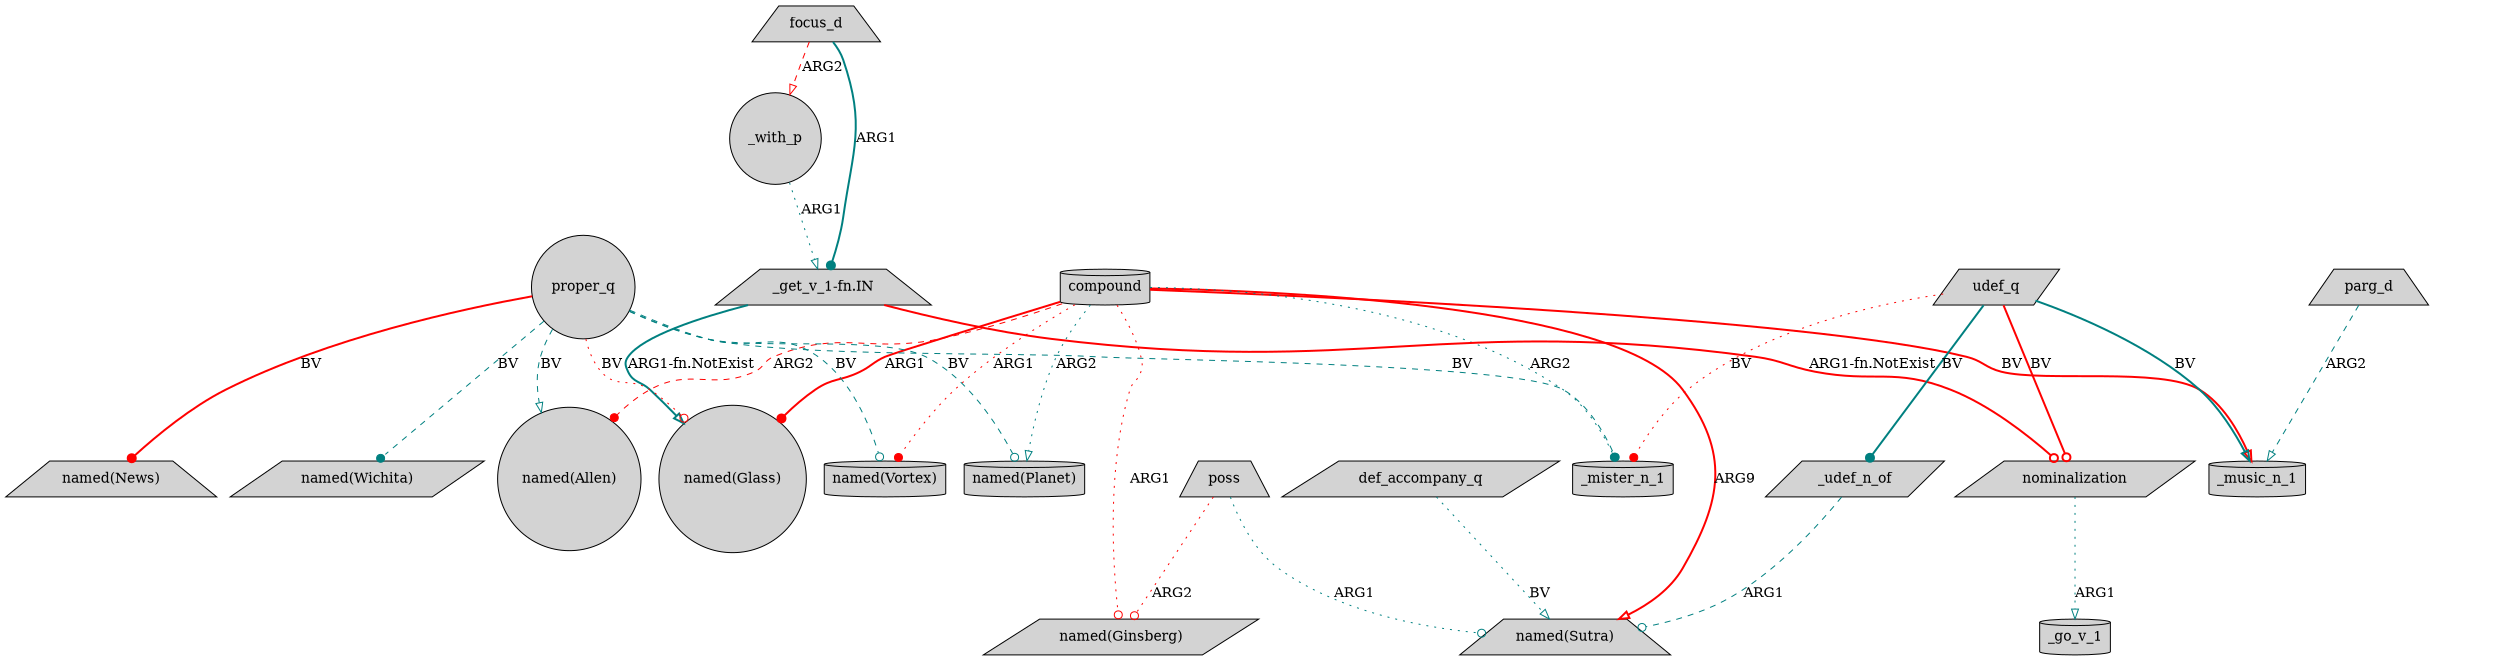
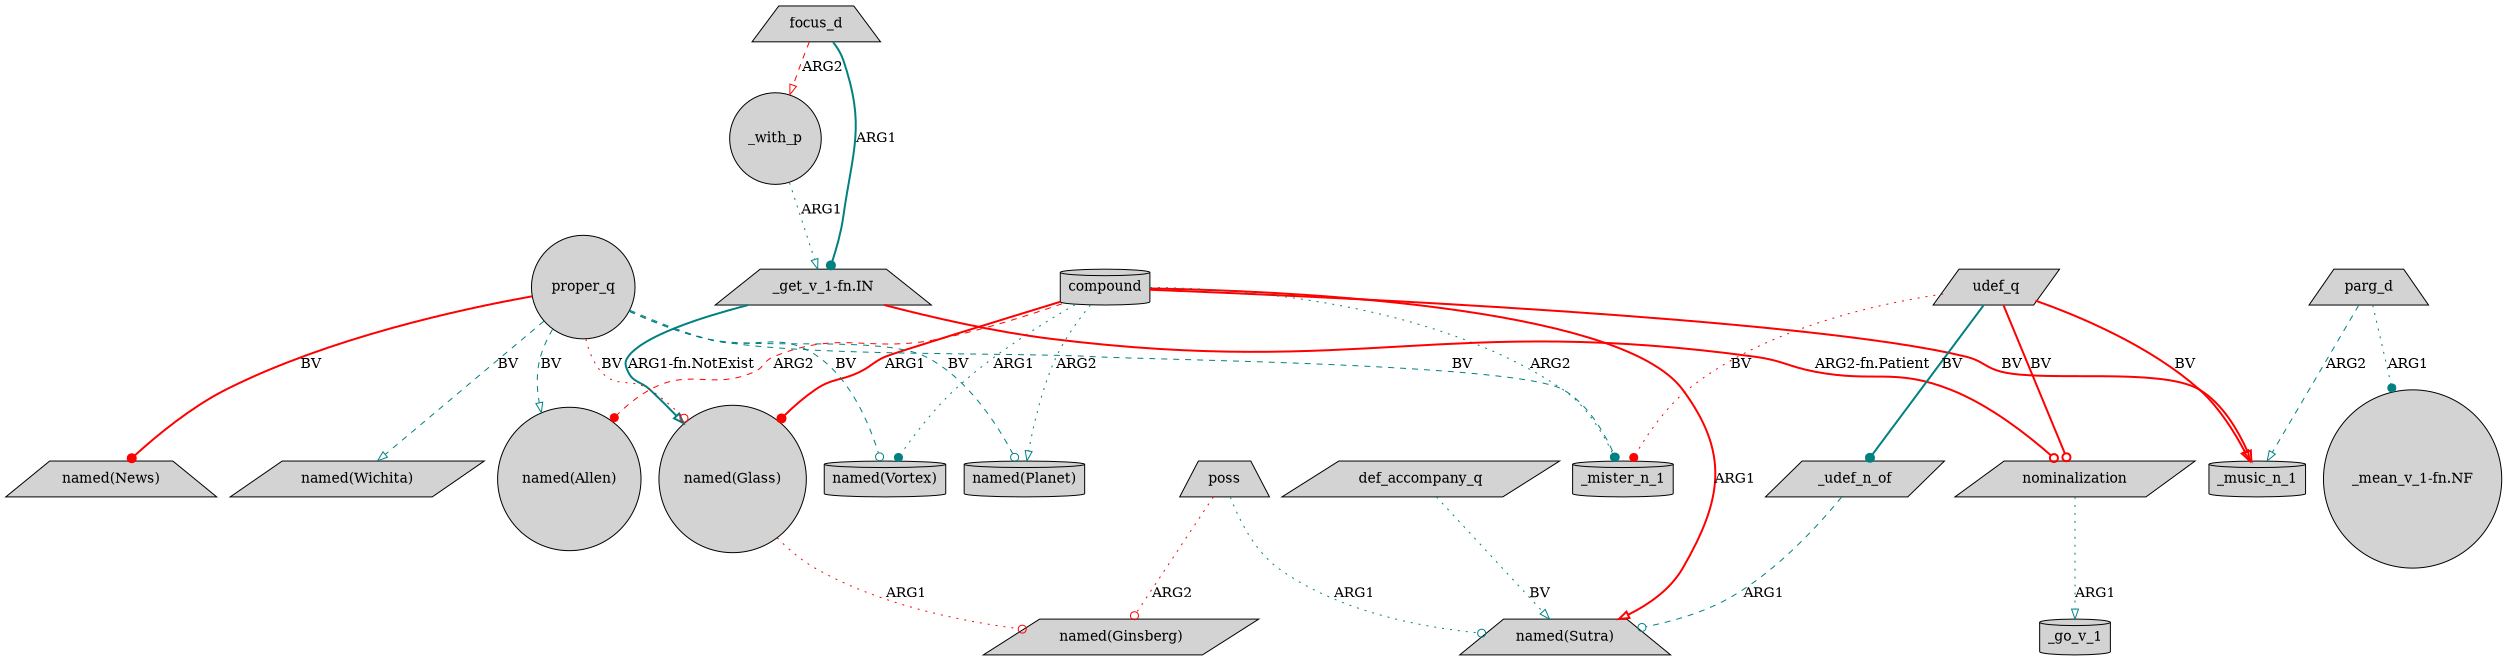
edge "udef_q" -> "_music_n_1": color teal -> red
edge "_get_v_1-fn.IN" -> "nominalization": label "ARG1-fn.NotExist" -> "ARG2-fn.Patient"
edge "compound" -> "named(Vortex)": color red -> teal
edge "proper_q" -> "named(Wichita)": arrowhead dot -> onormal
edge "compound" -> "named(Ginsberg)": now "named(Glass)" -> "named(Ginsberg)"
edge "compound" -> "named(Sutra)": label "ARG9" -> "ARG1"
node "_mean_v_1-fn.NF": added
